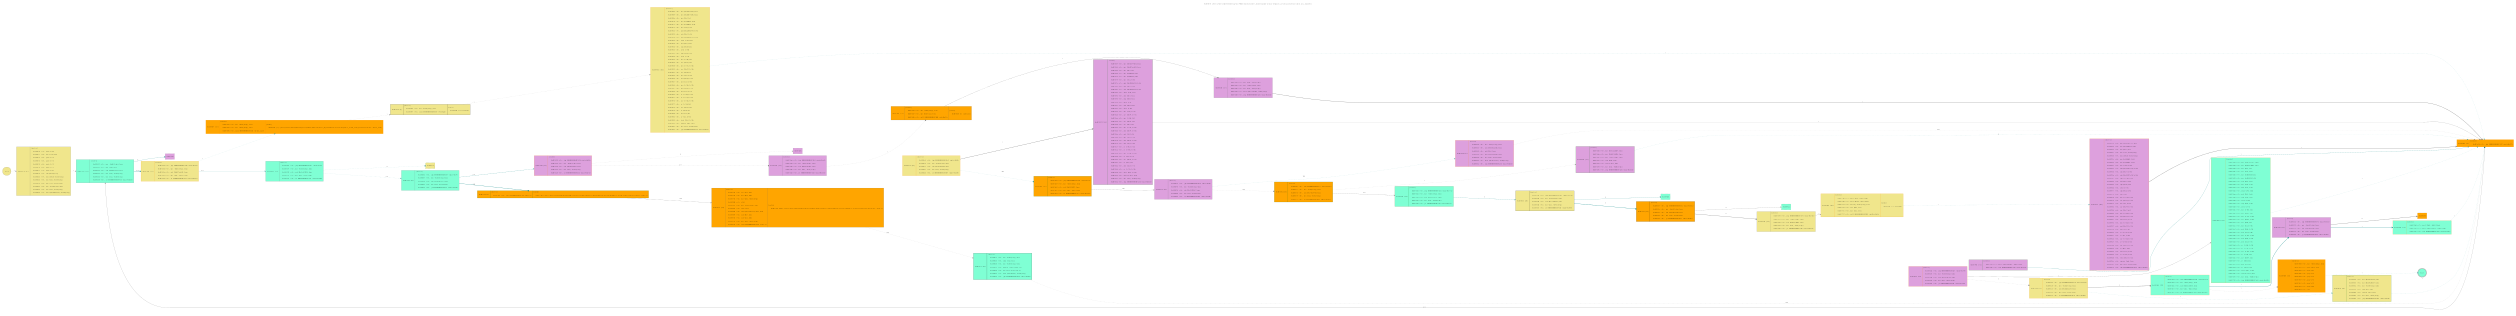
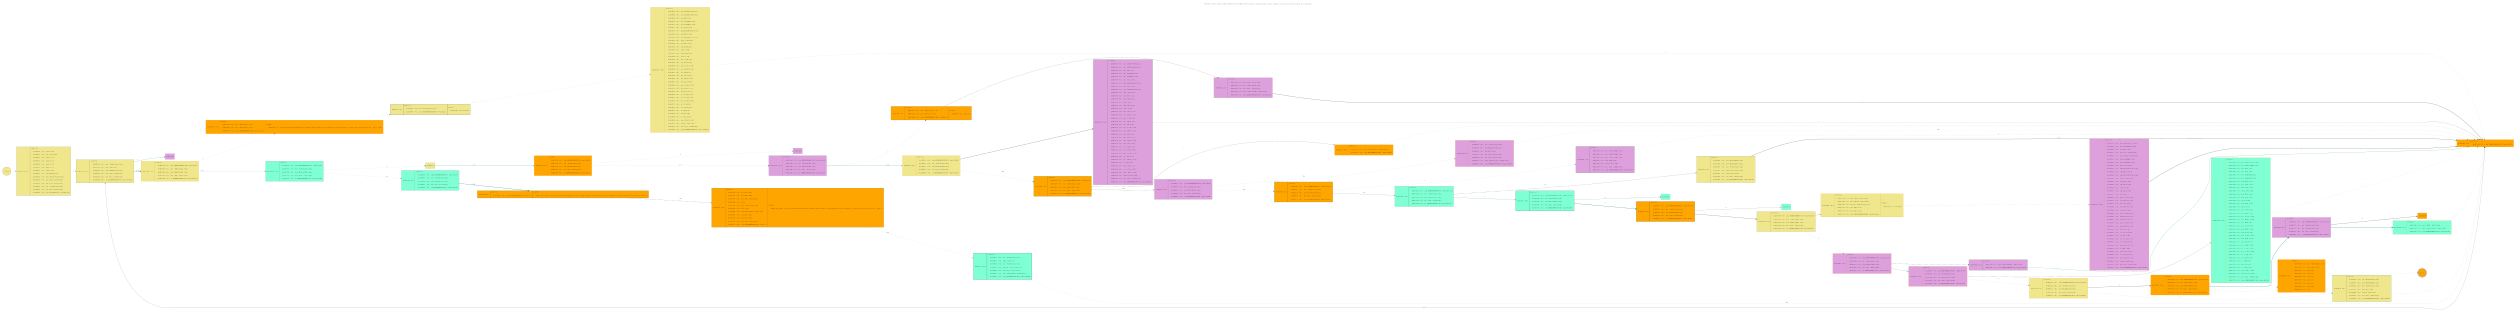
node "0x4017c7 [12]": added
node "0x401498 [22]": fillcolor plum -> orange
edge "0x4014ae [22]" -> "0x4014c4 [22]": added, label "210"
node "0x4017d3 [27]": added
node "0x40143f [23]": fillcolor aquamarine -> khaki
edge "0x401482 [22]" -> "0x401498 [22]": now "0x401a1a" -> "0x401498 [22]"
node "0x40153e [25]": fillcolor khaki -> aquamarine
node "0x401589 [25]": added
node "Exit": fillcolor aquamarine -> orange
node "0x4015d4 [25]": fillcolor aquamarine -> orange
